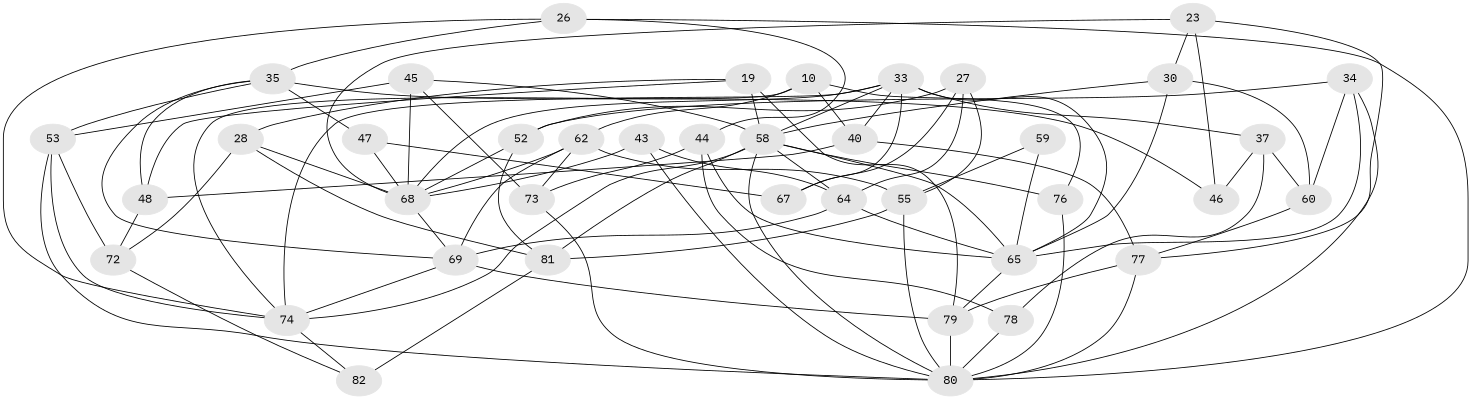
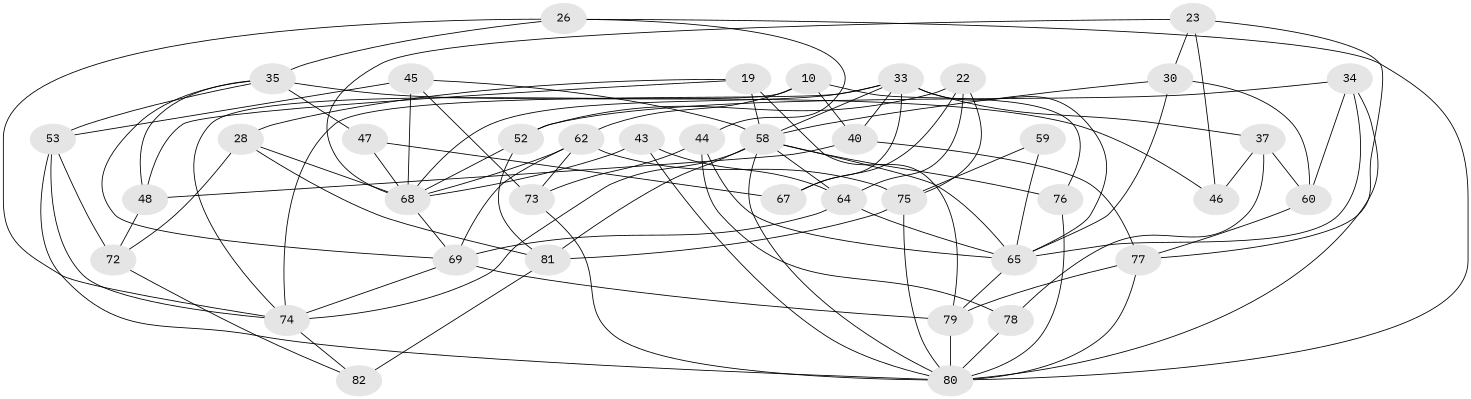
node "27": label "27" -> "22"
node "55": label "55" -> "75"
